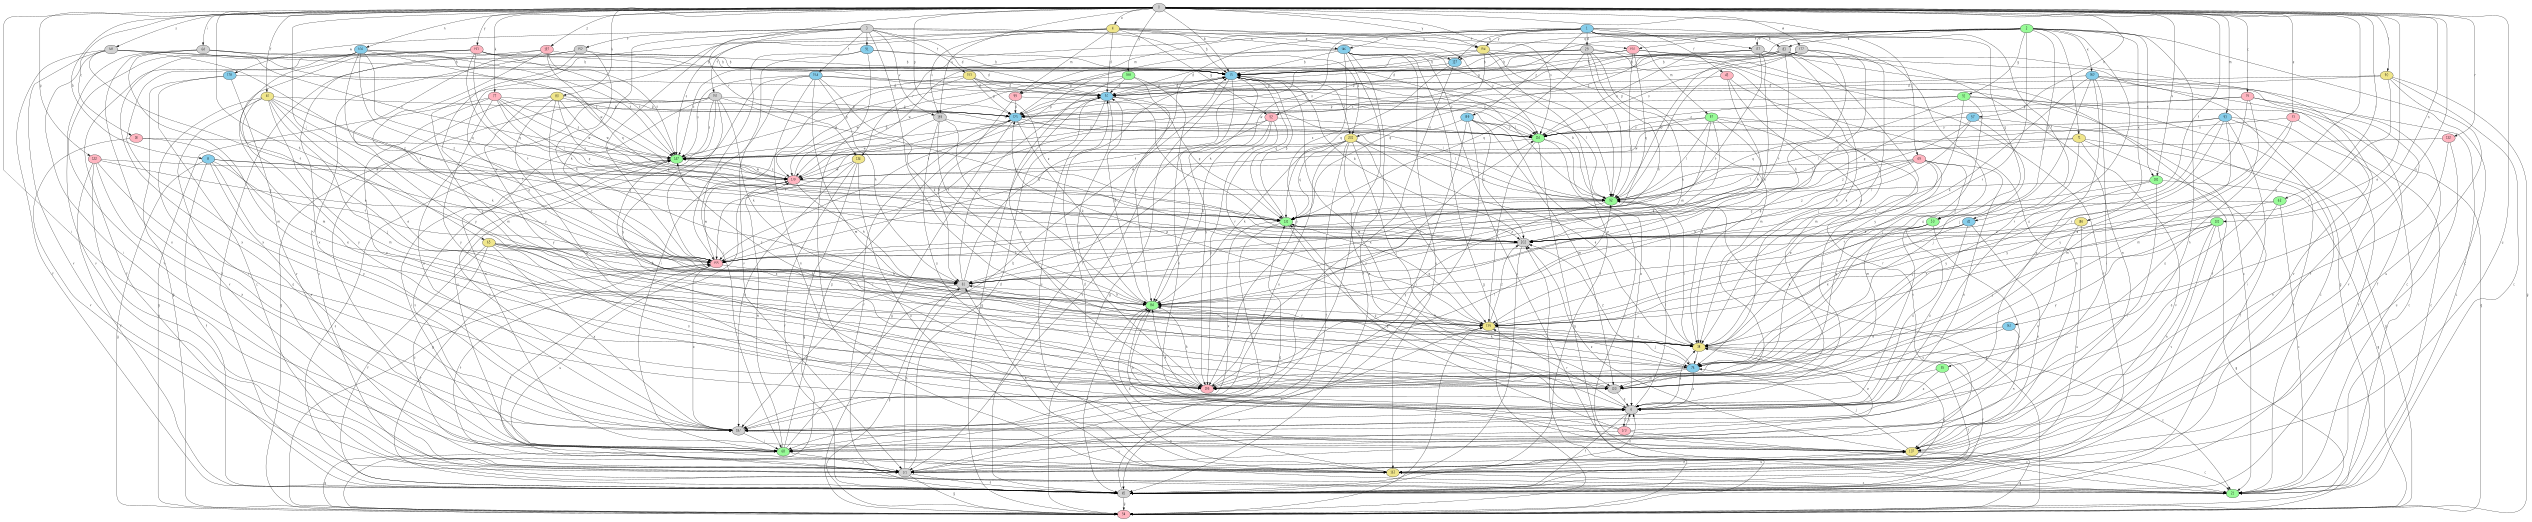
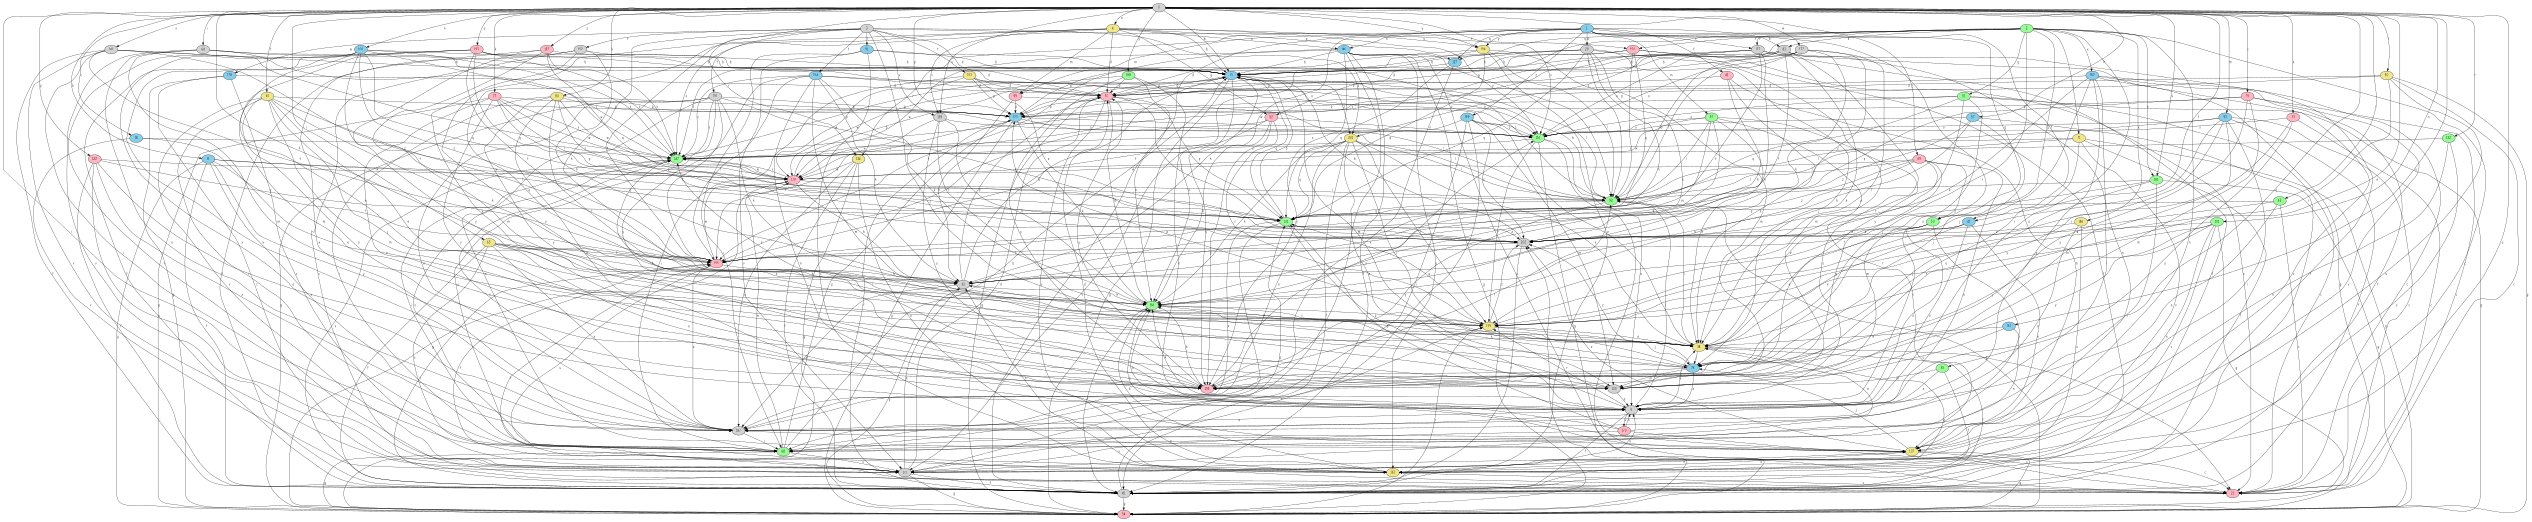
node "30": fillcolor skyblue -> lightpink
node "18": fillcolor lightpink -> skyblue
node "132": fillcolor lightpink -> palegreen
node "21": fillcolor palegreen -> lightpink
